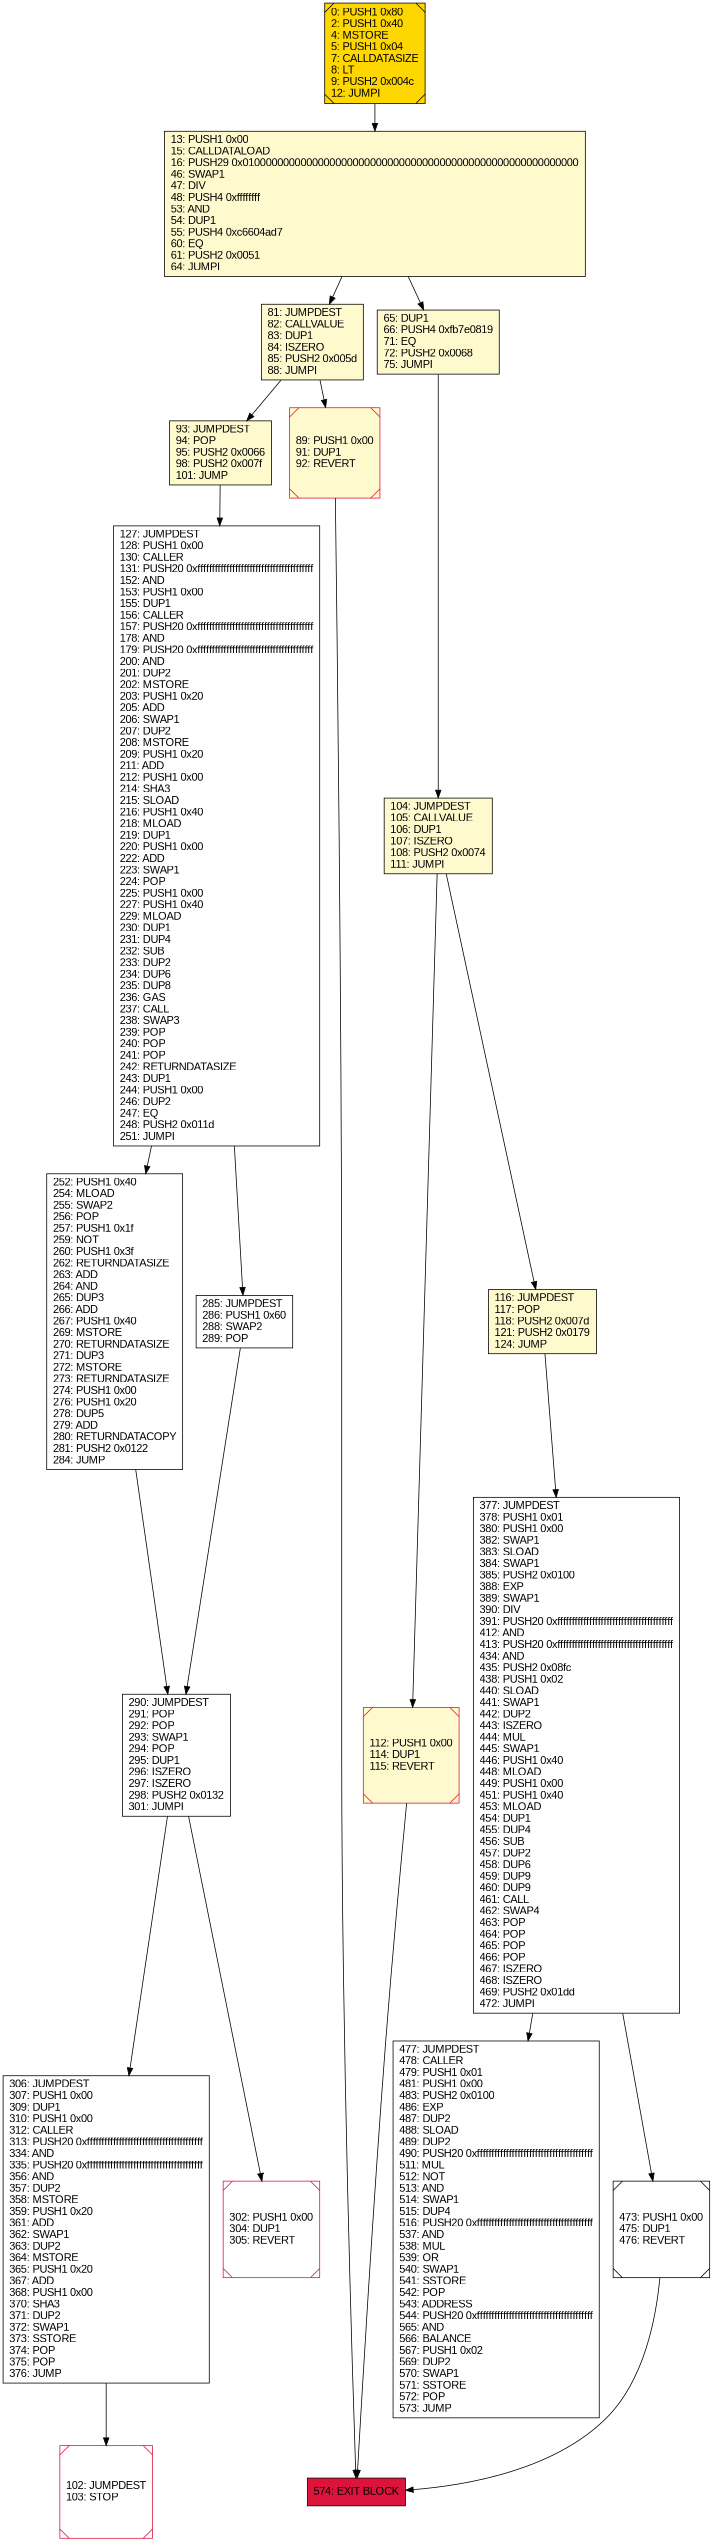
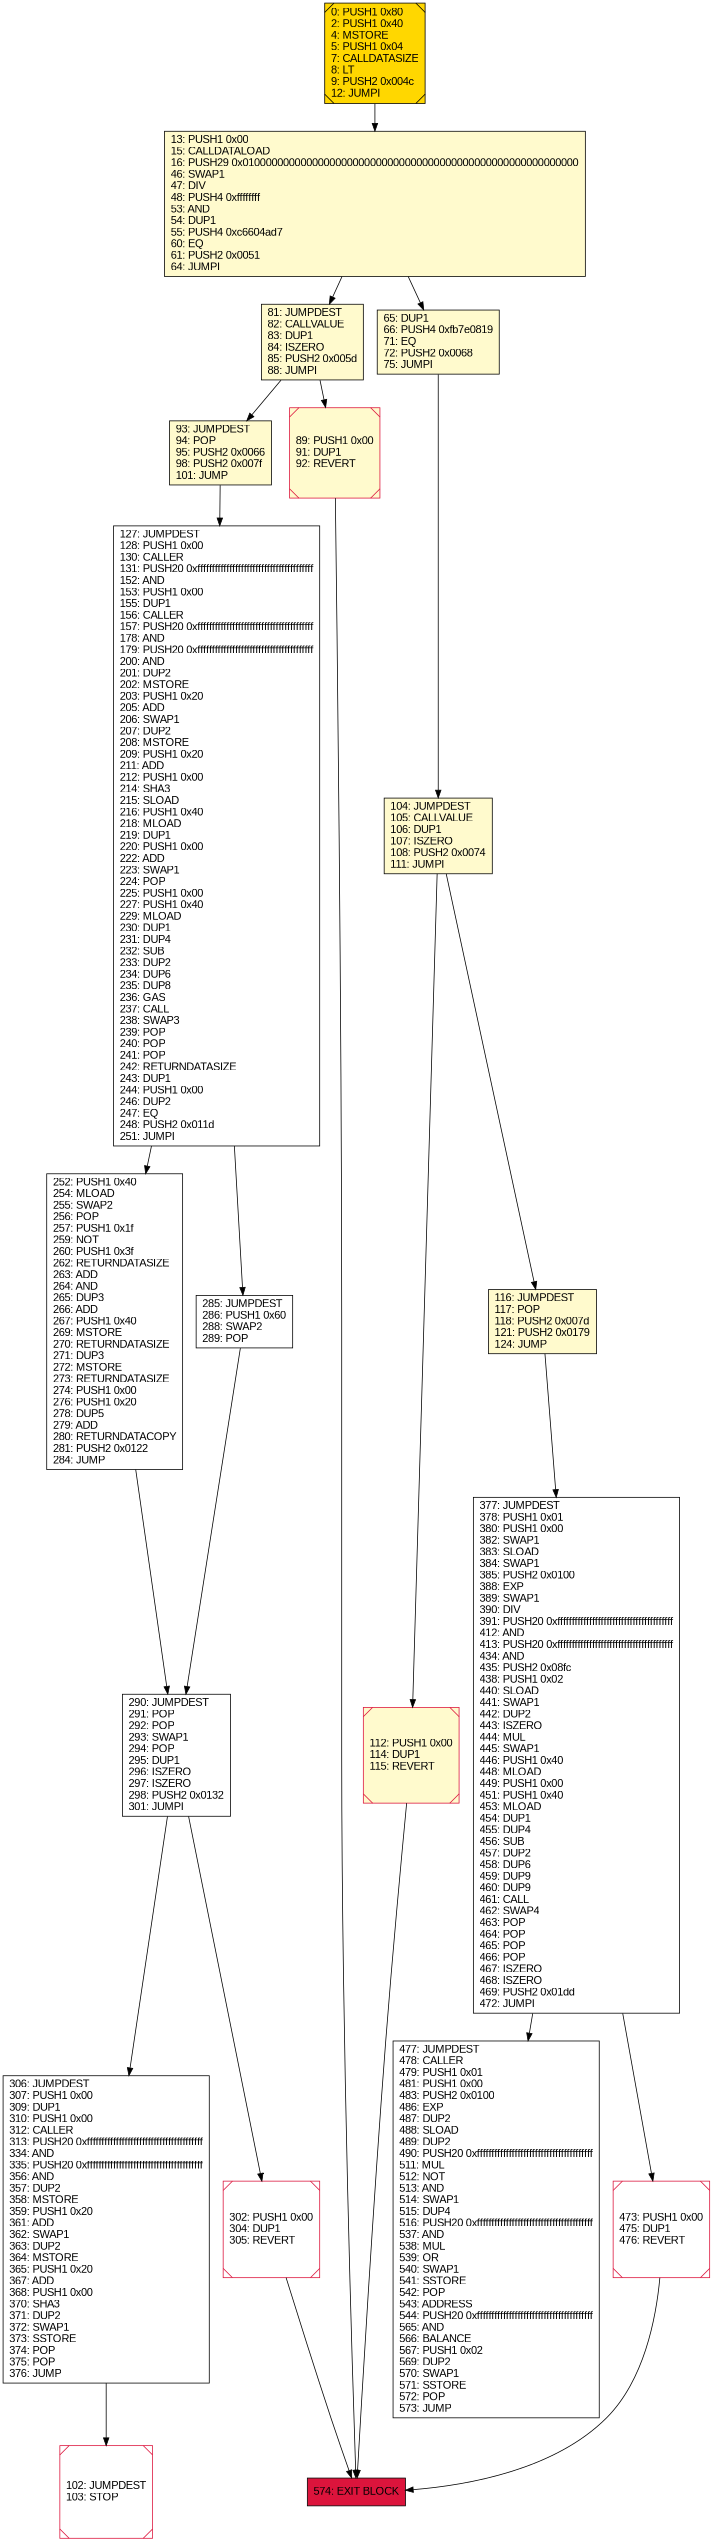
node "473: PUSH1 0x00 475: DUP1 476: REVERT": color black -> crimson
edge "302: PUSH1 0x00 304: DUP1 305: REVERT" -> "574: EXIT BLOCK": added
